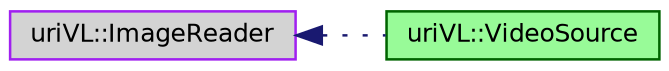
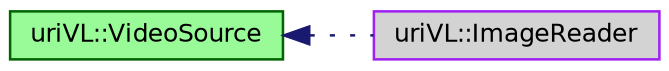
edge "uriVL::VideoSource" -> "uriVL::ImageReader": reversed
